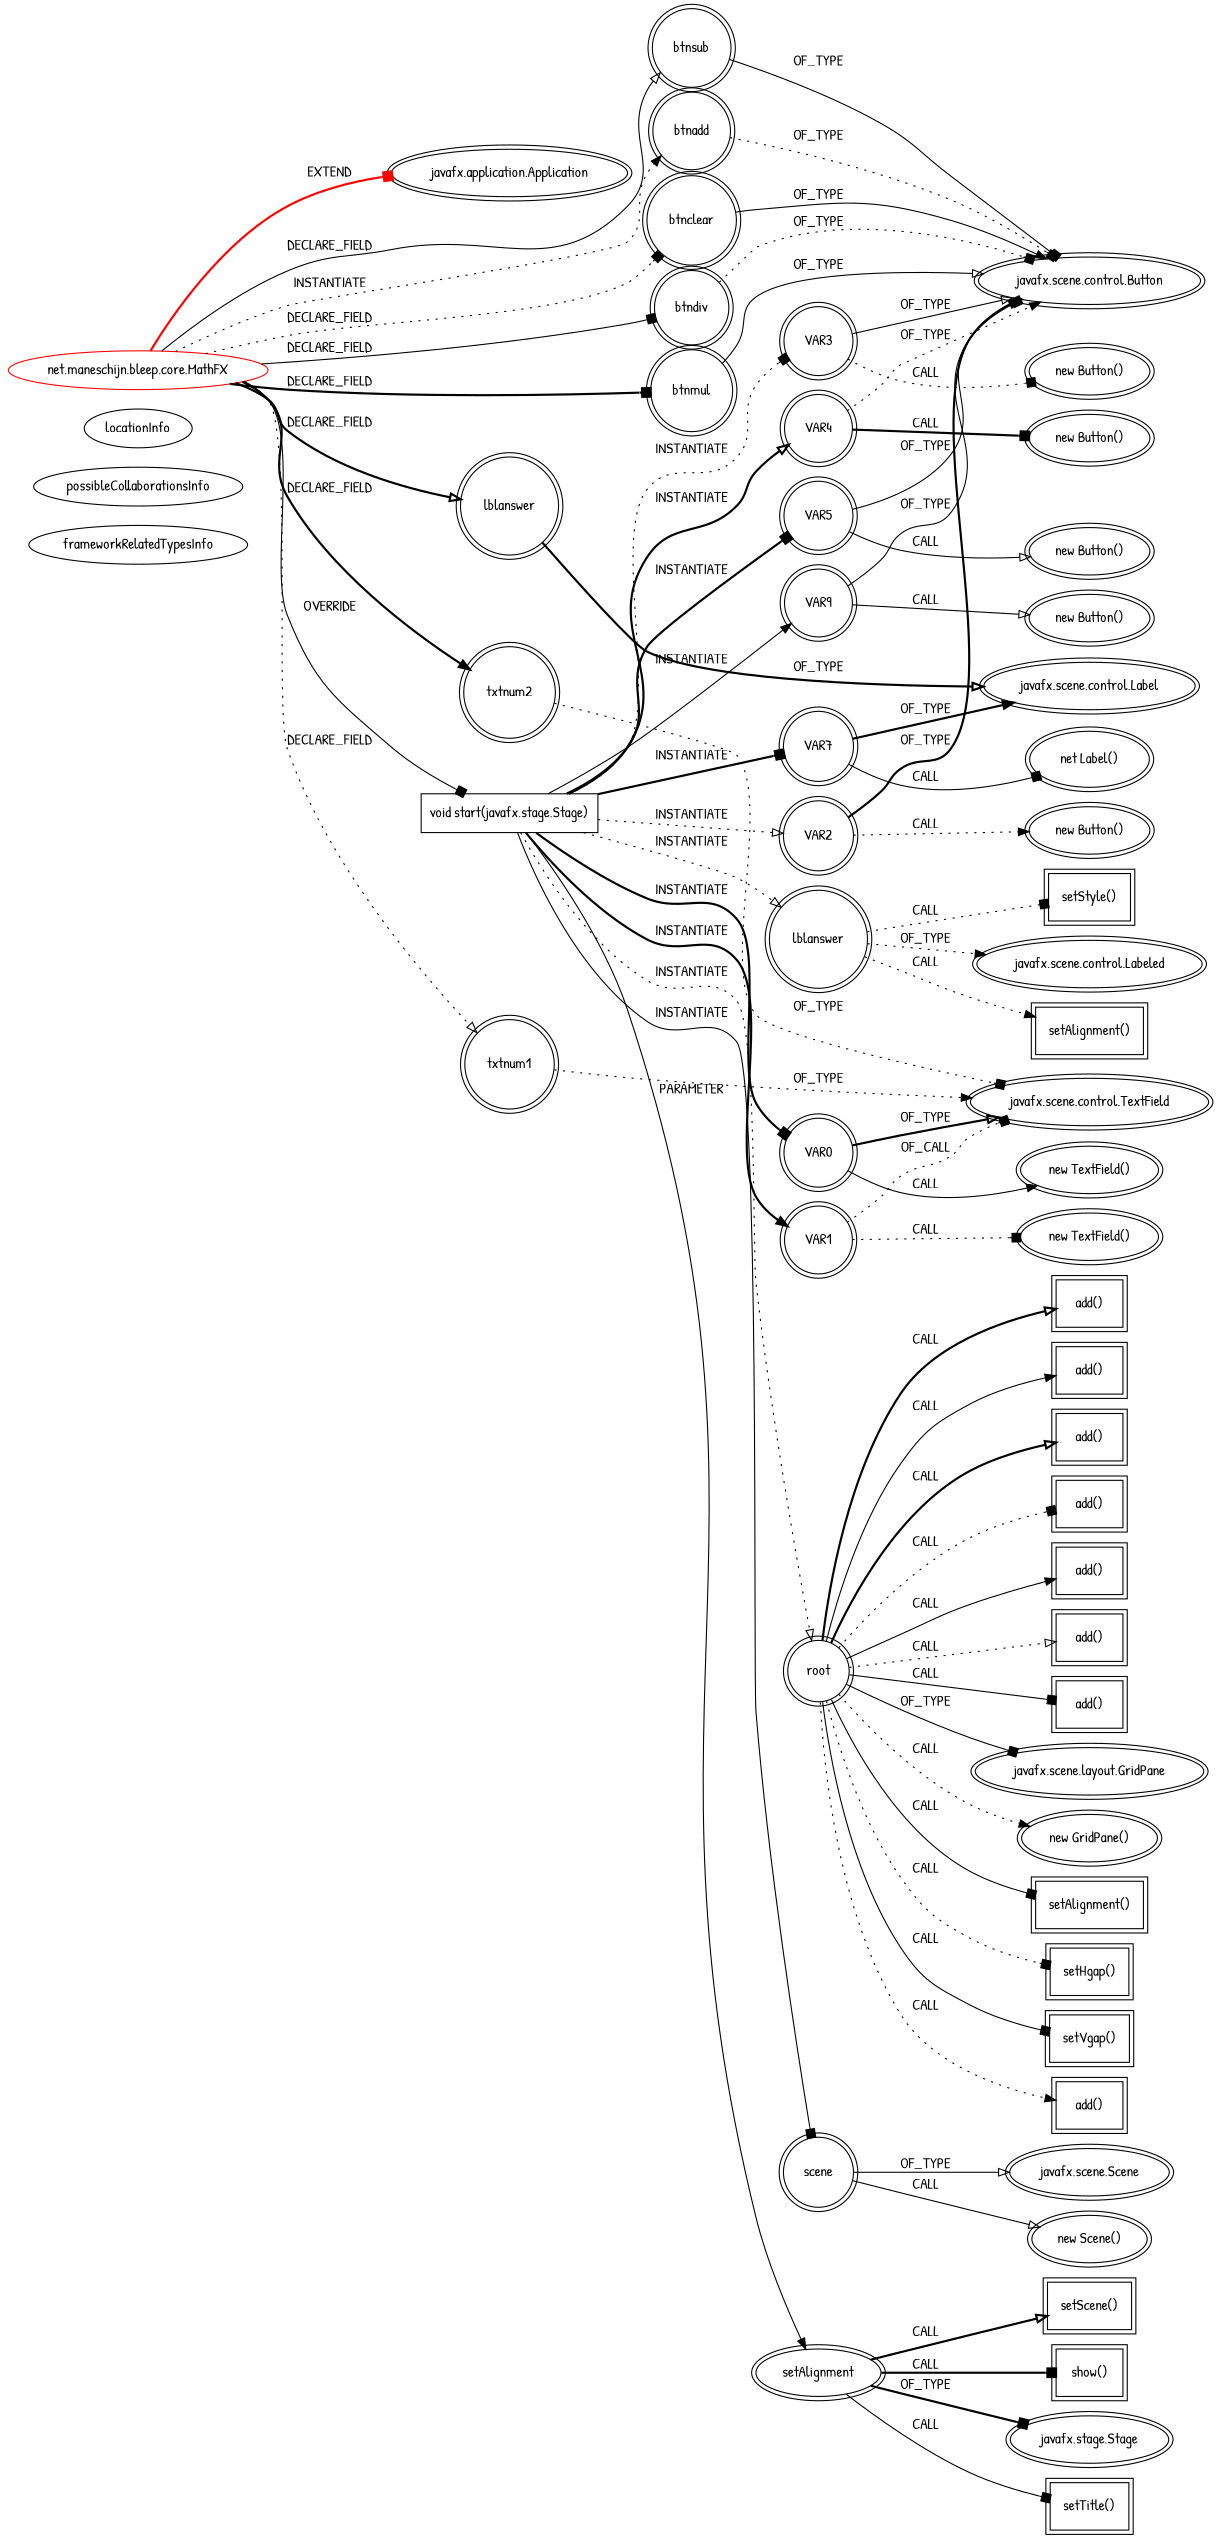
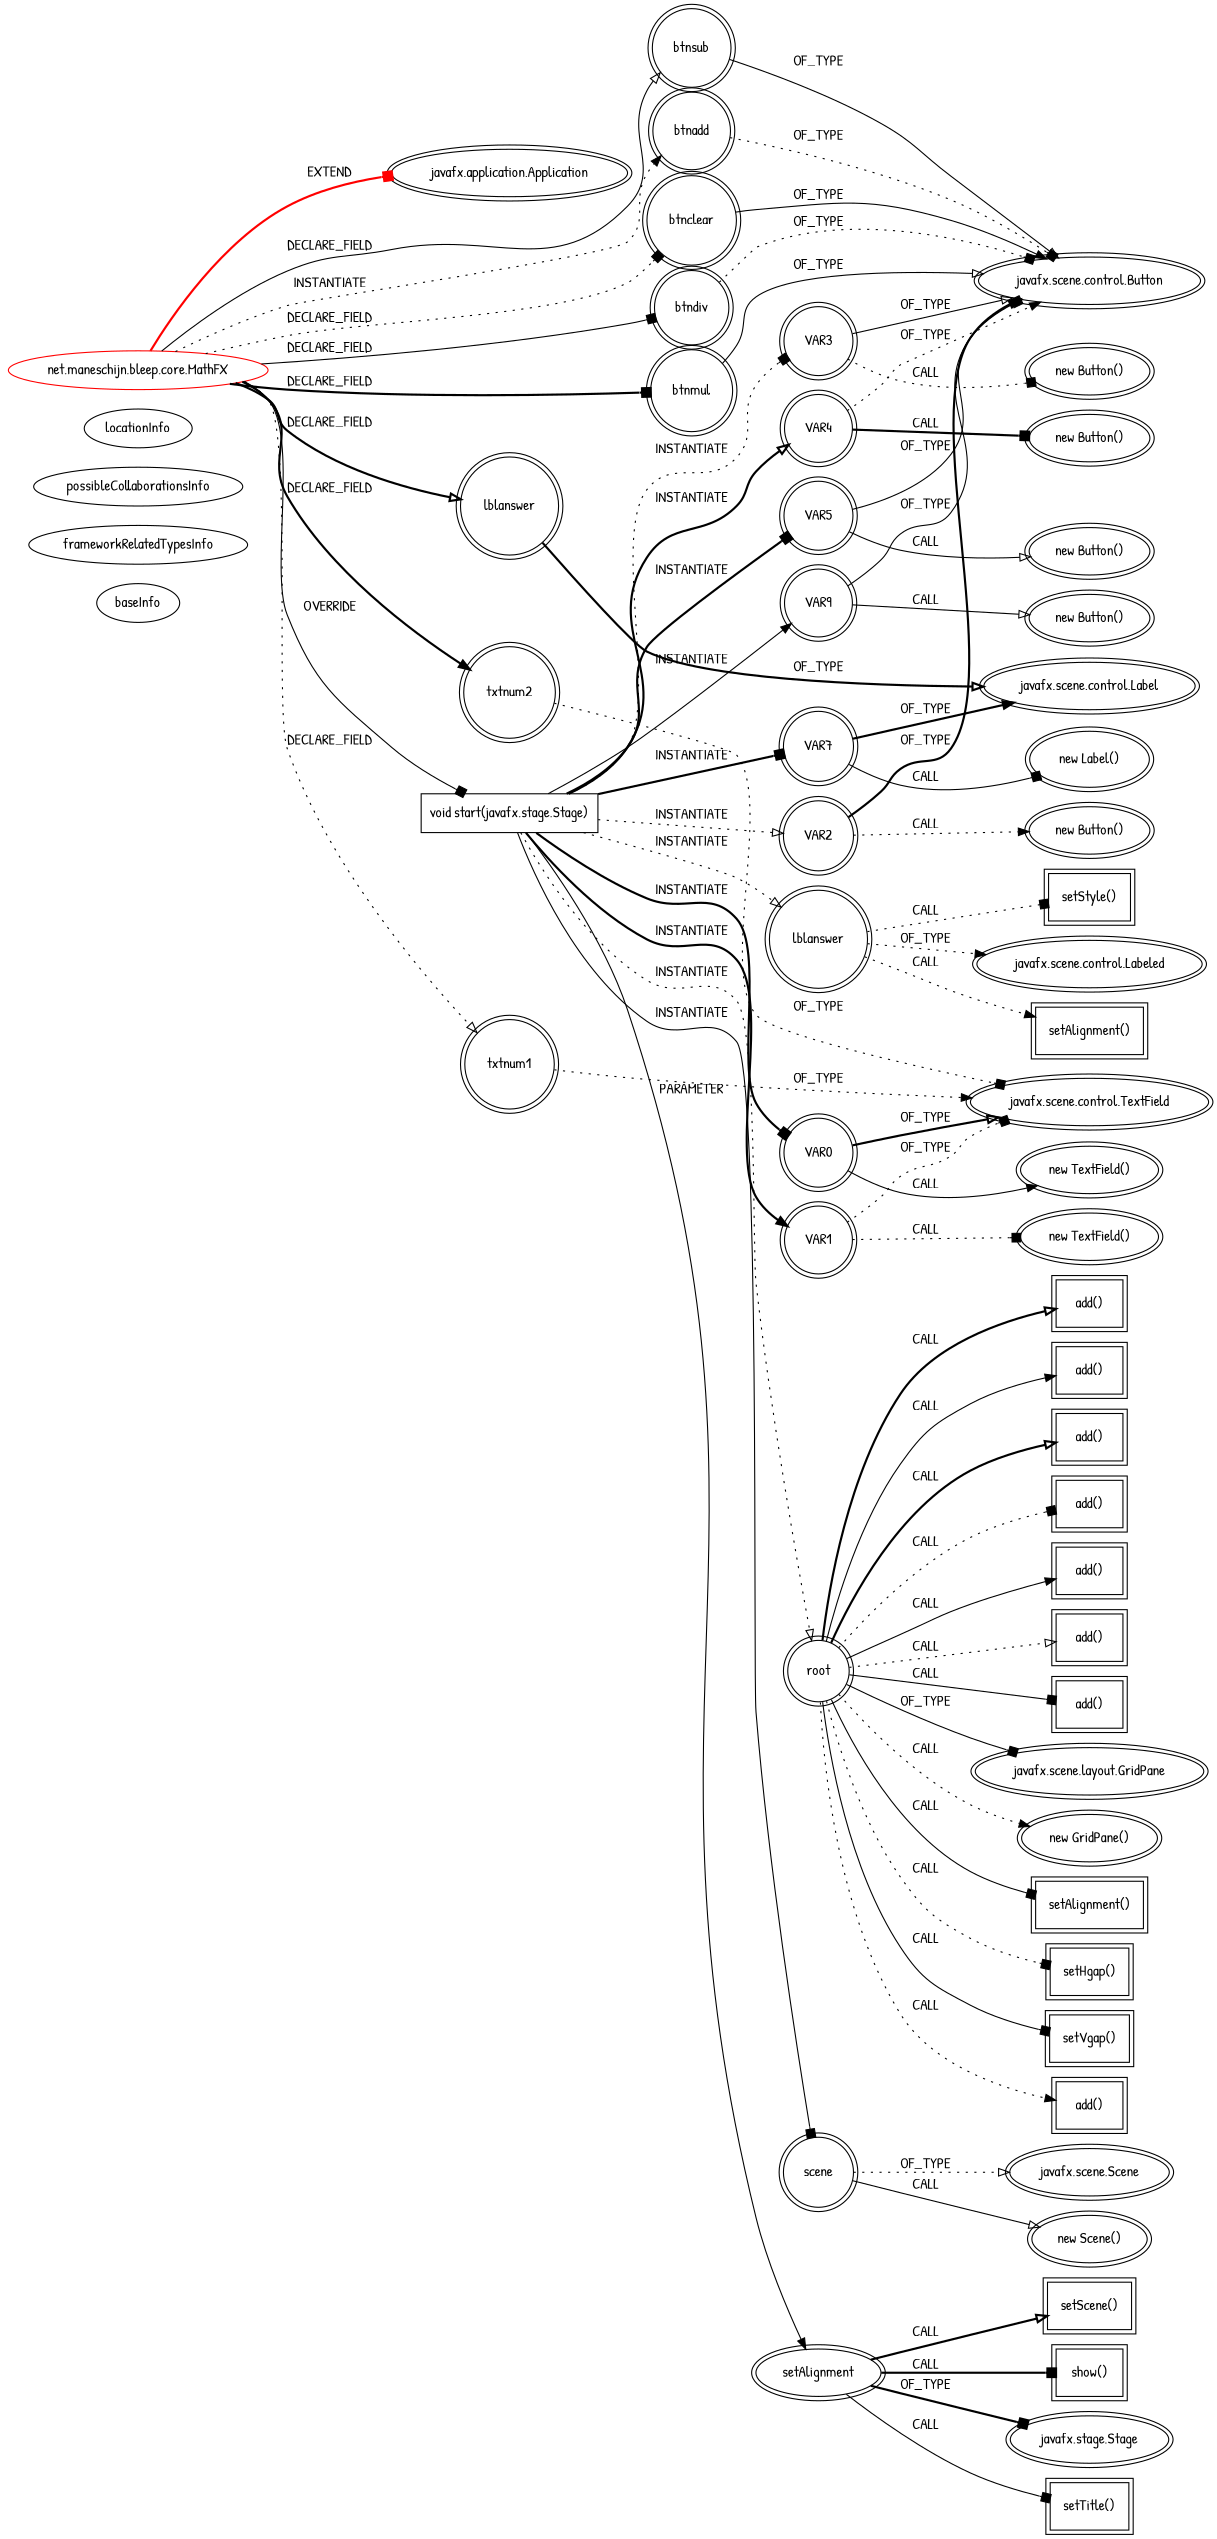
edge "btnsub" -> "javafx.scene.control.Button": arrowhead box -> onormal
node "baseInfo": added
node "net Label()": label "net Label()" -> "new Label()"
edge "VAR1" -> "javafx.scene.control.TextField": label "OF_CALL" -> "OF_TYPE"
edge "scene" -> "javafx.scene.Scene": style solid -> dotted
